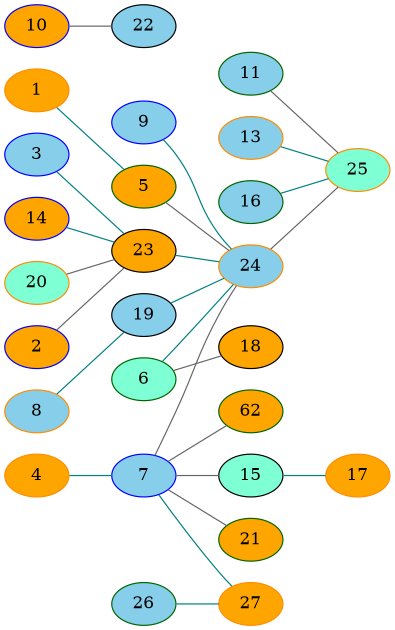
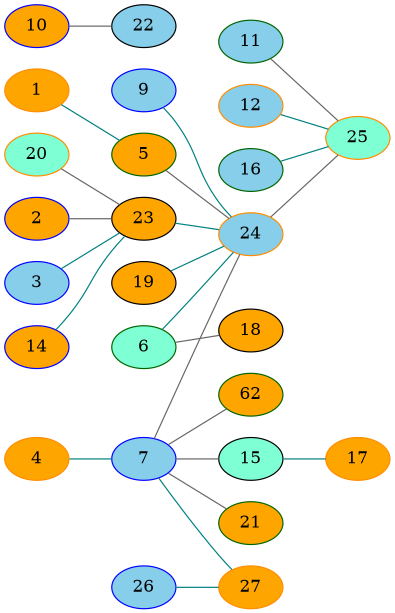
node "13": label "13" -> "12"
node "19": fillcolor skyblue -> orange
node "8": removed
node "26": color darkgreen -> blue
